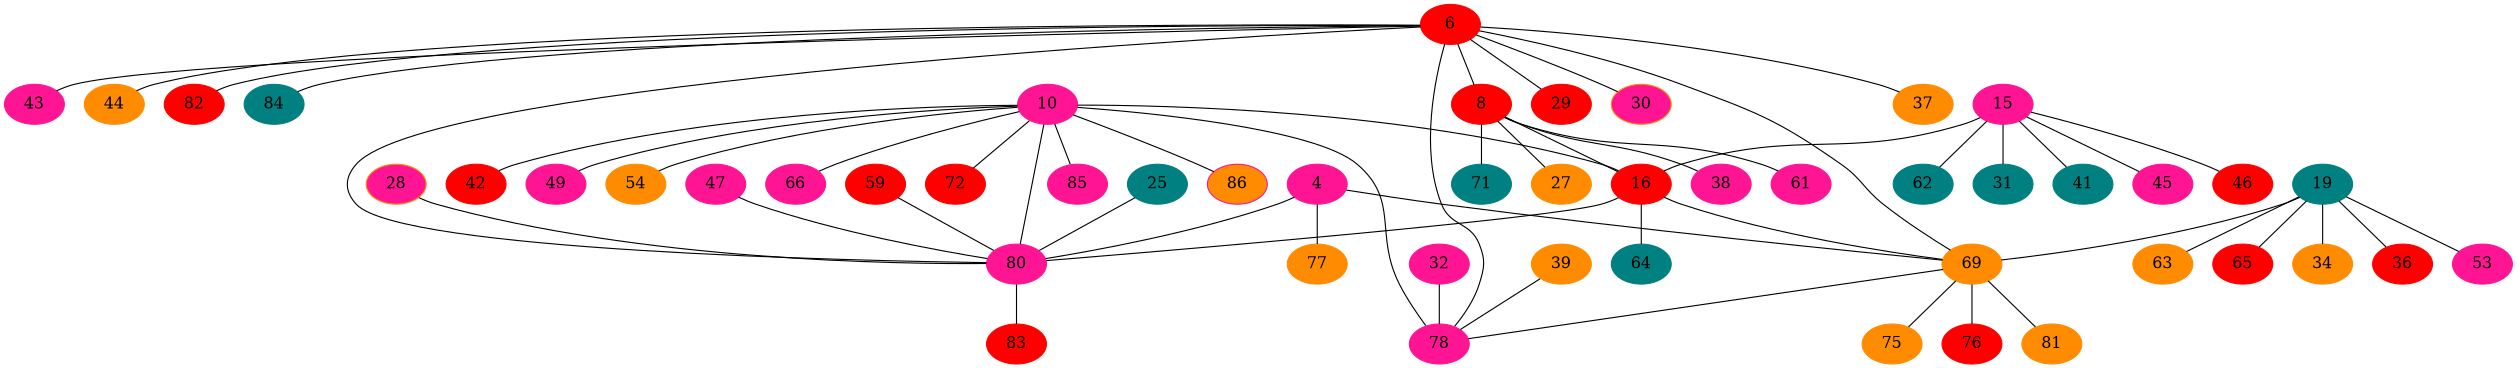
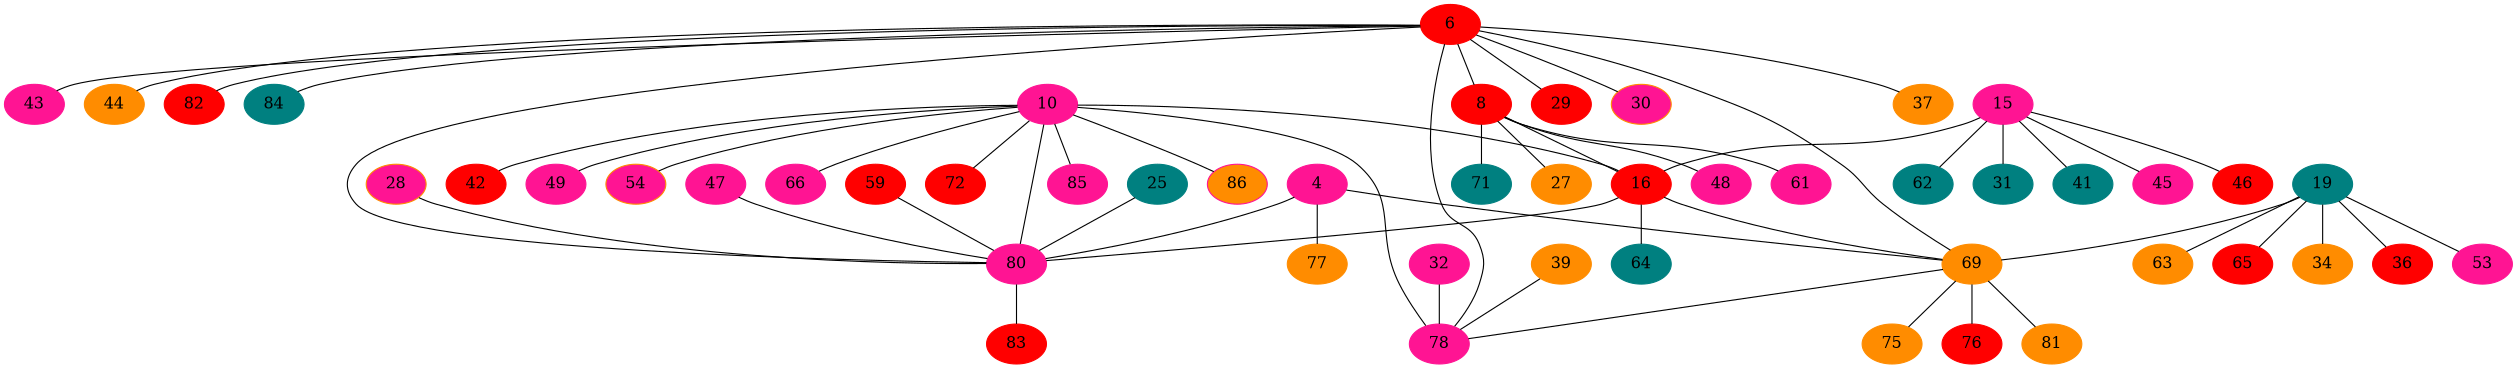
node "54": fillcolor darkorange -> deeppink
node "38": label "38" -> "48"
